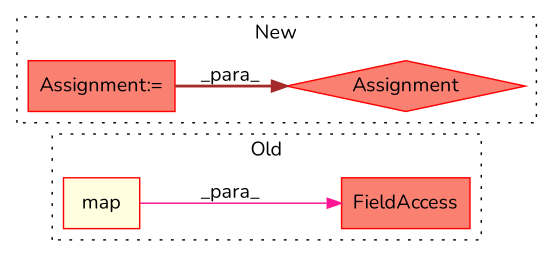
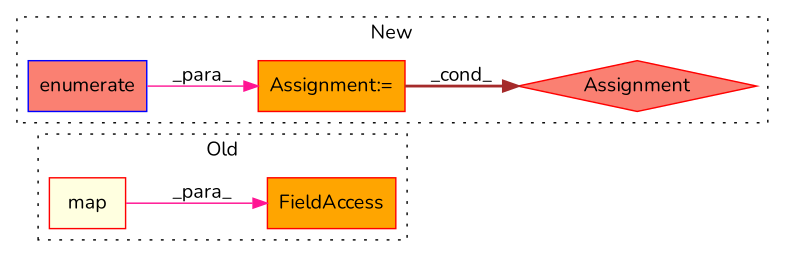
edge "Assignment:=" -> "Assignment": label "_para_" -> "_cond_"
node "enumerate": added
node "Assignment:=": fillcolor salmon -> orange
node "FieldAccess": fillcolor salmon -> orange
